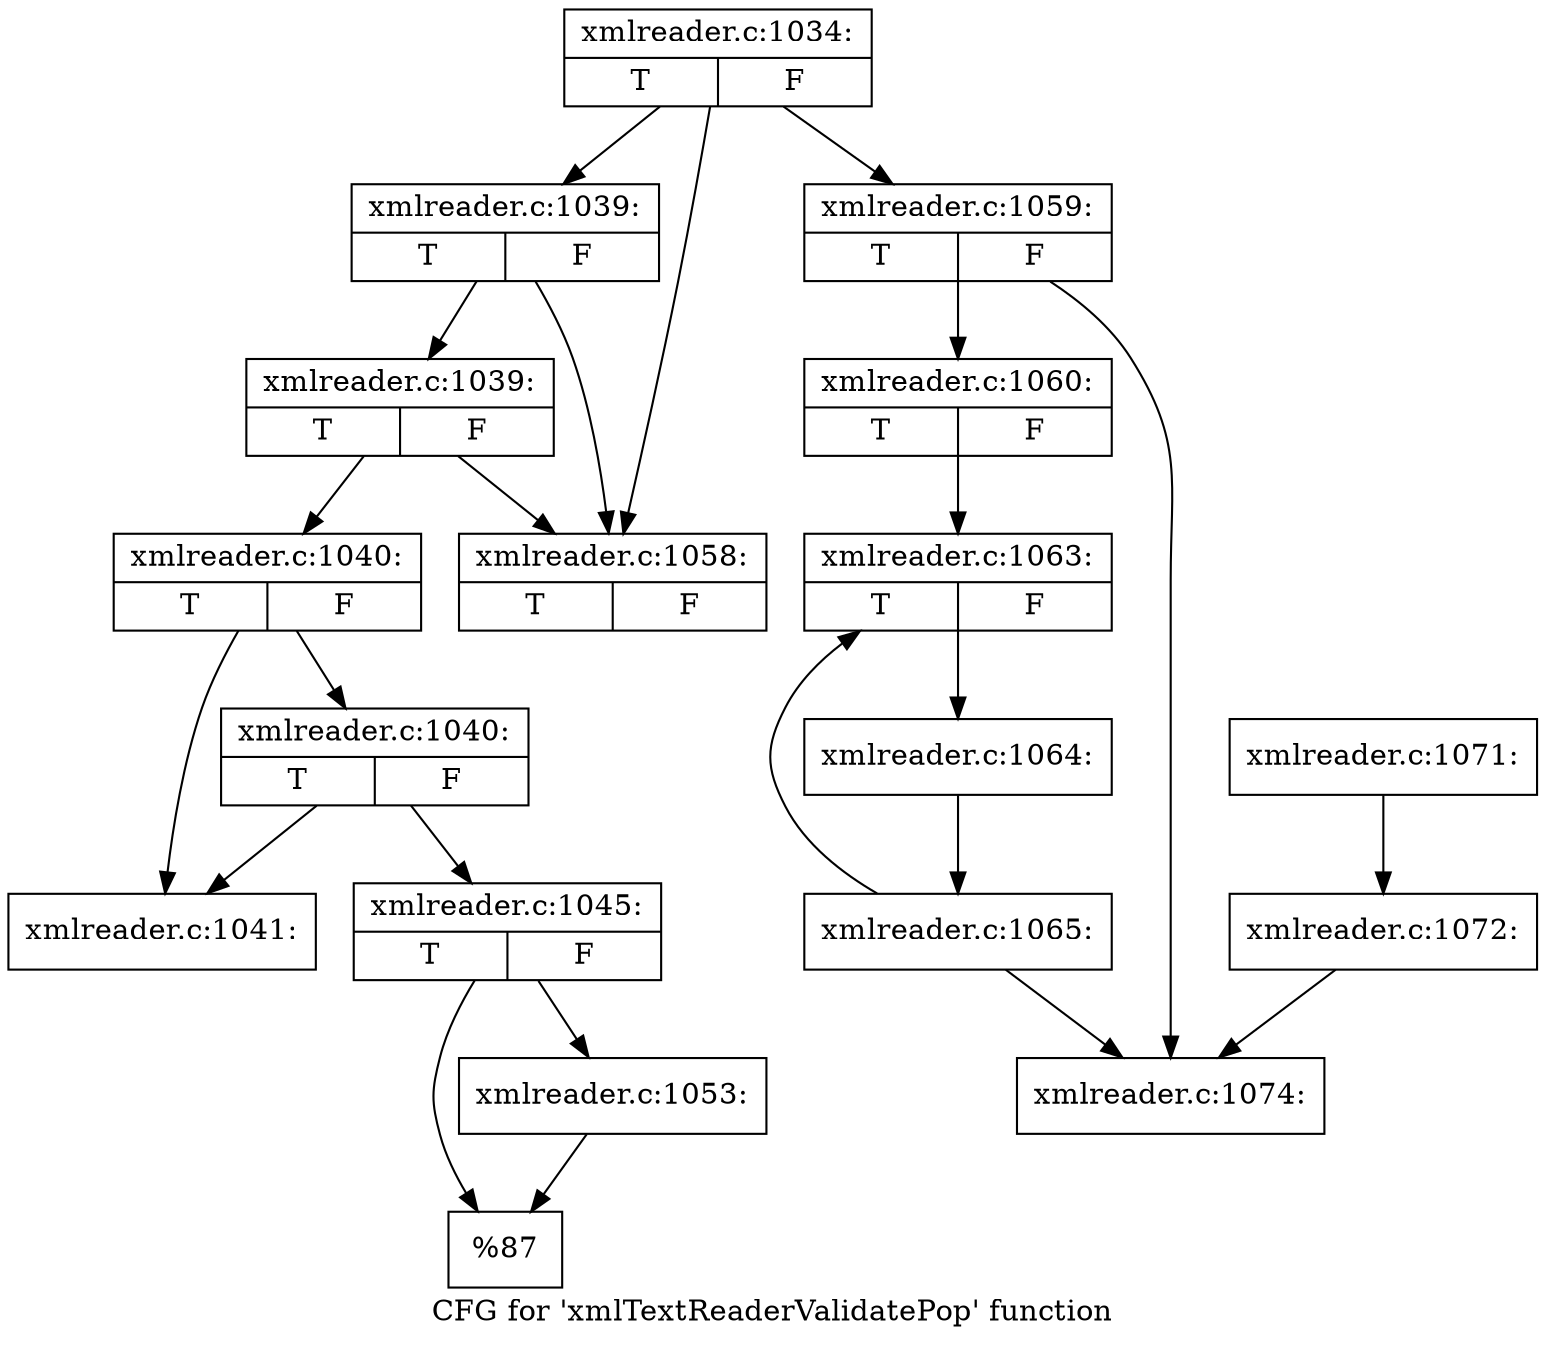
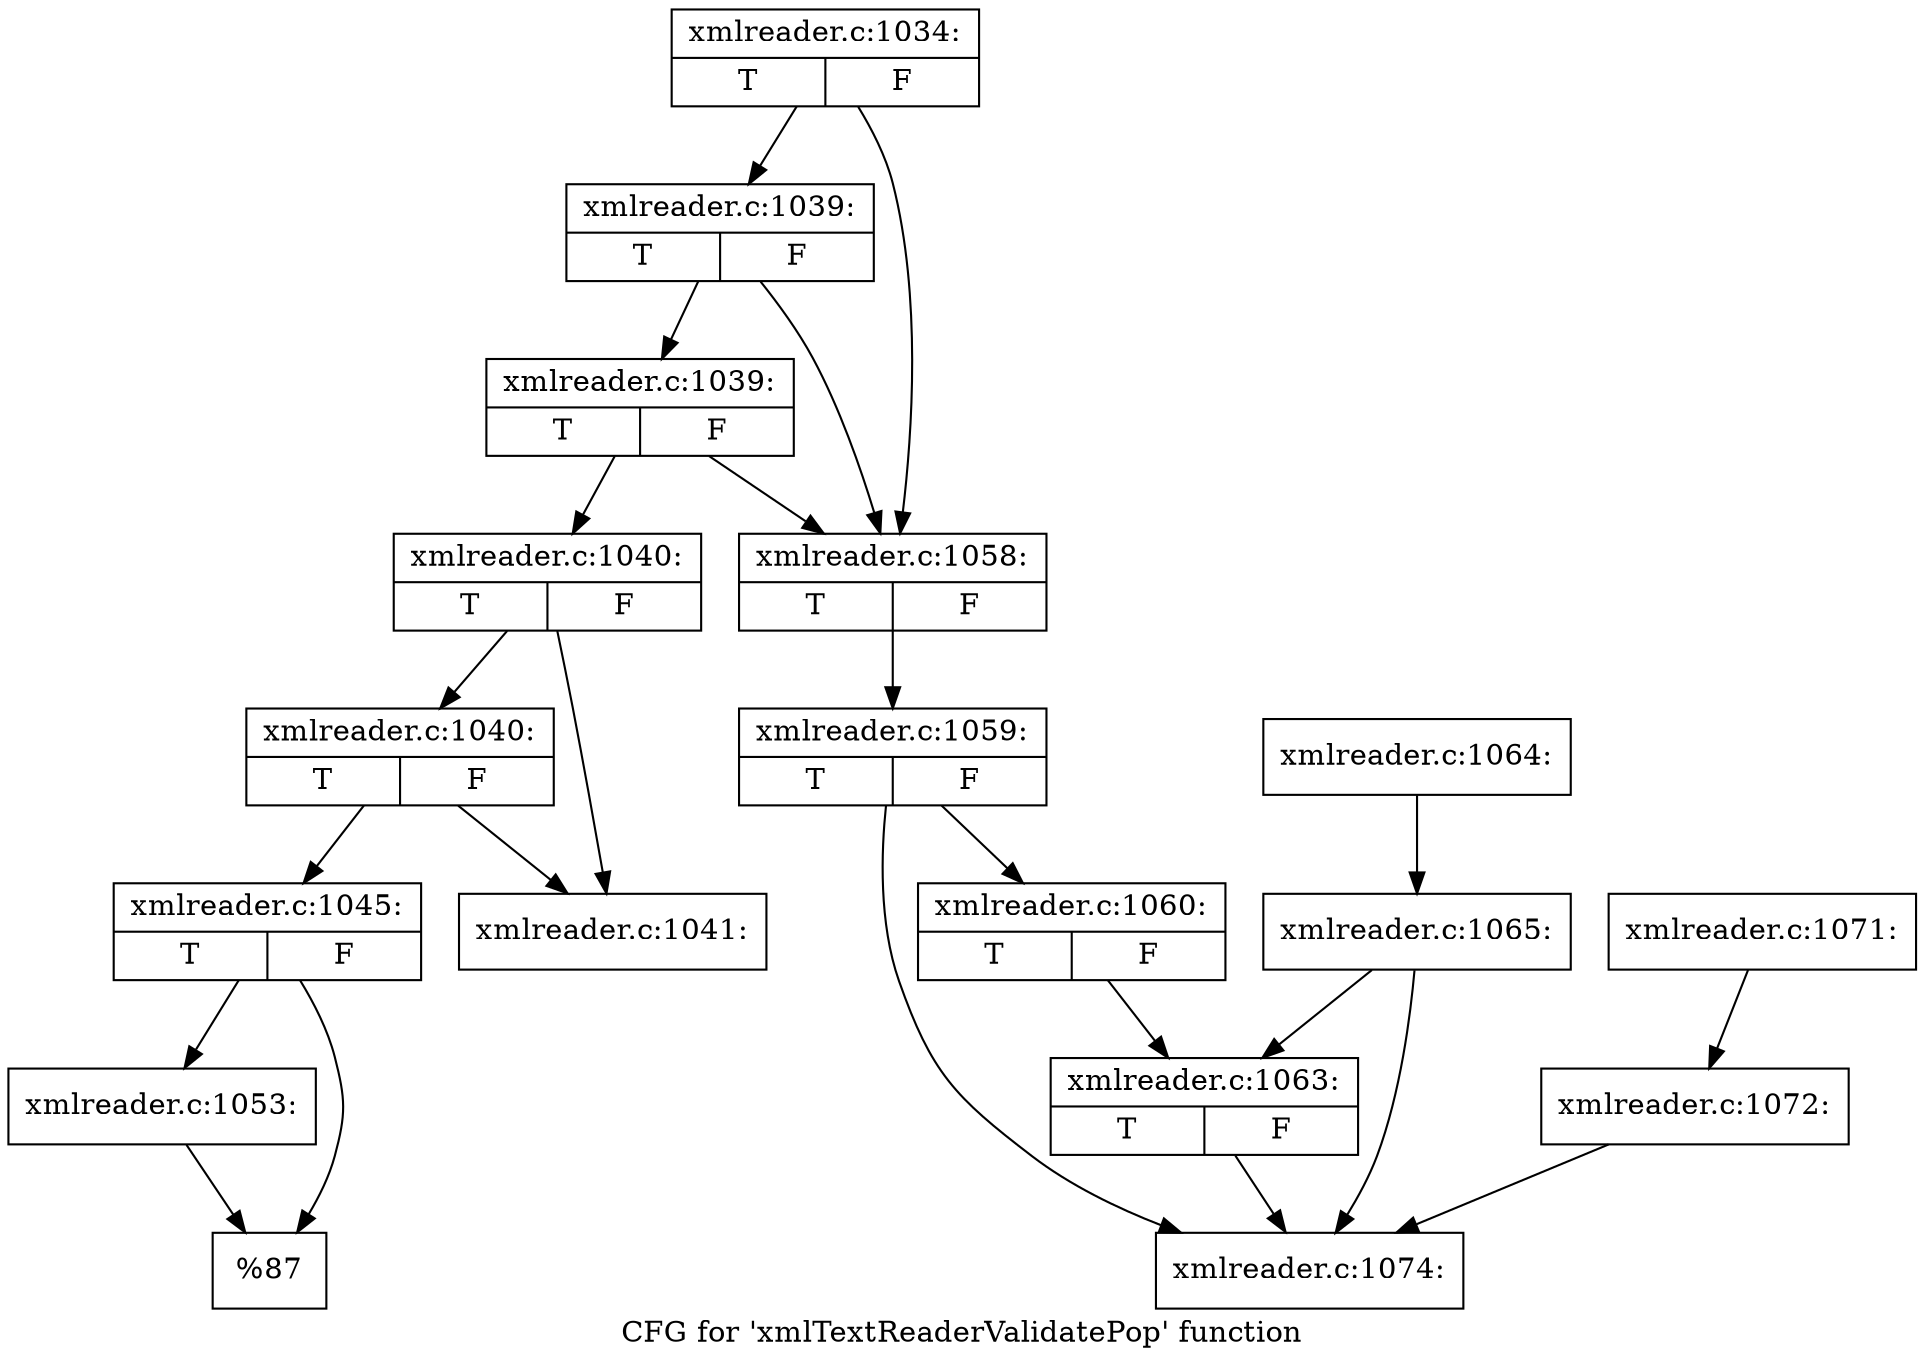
edge "xmlreader.c:1034:" -> "xmlreader.c:1059:": now "xmlreader.c:1058:" -> "xmlreader.c:1059:"
edge "xmlreader.c:1063:" -> "xmlreader.c:1064:": now "xmlreader.c:1063:" -> "xmlreader.c:1074:"
